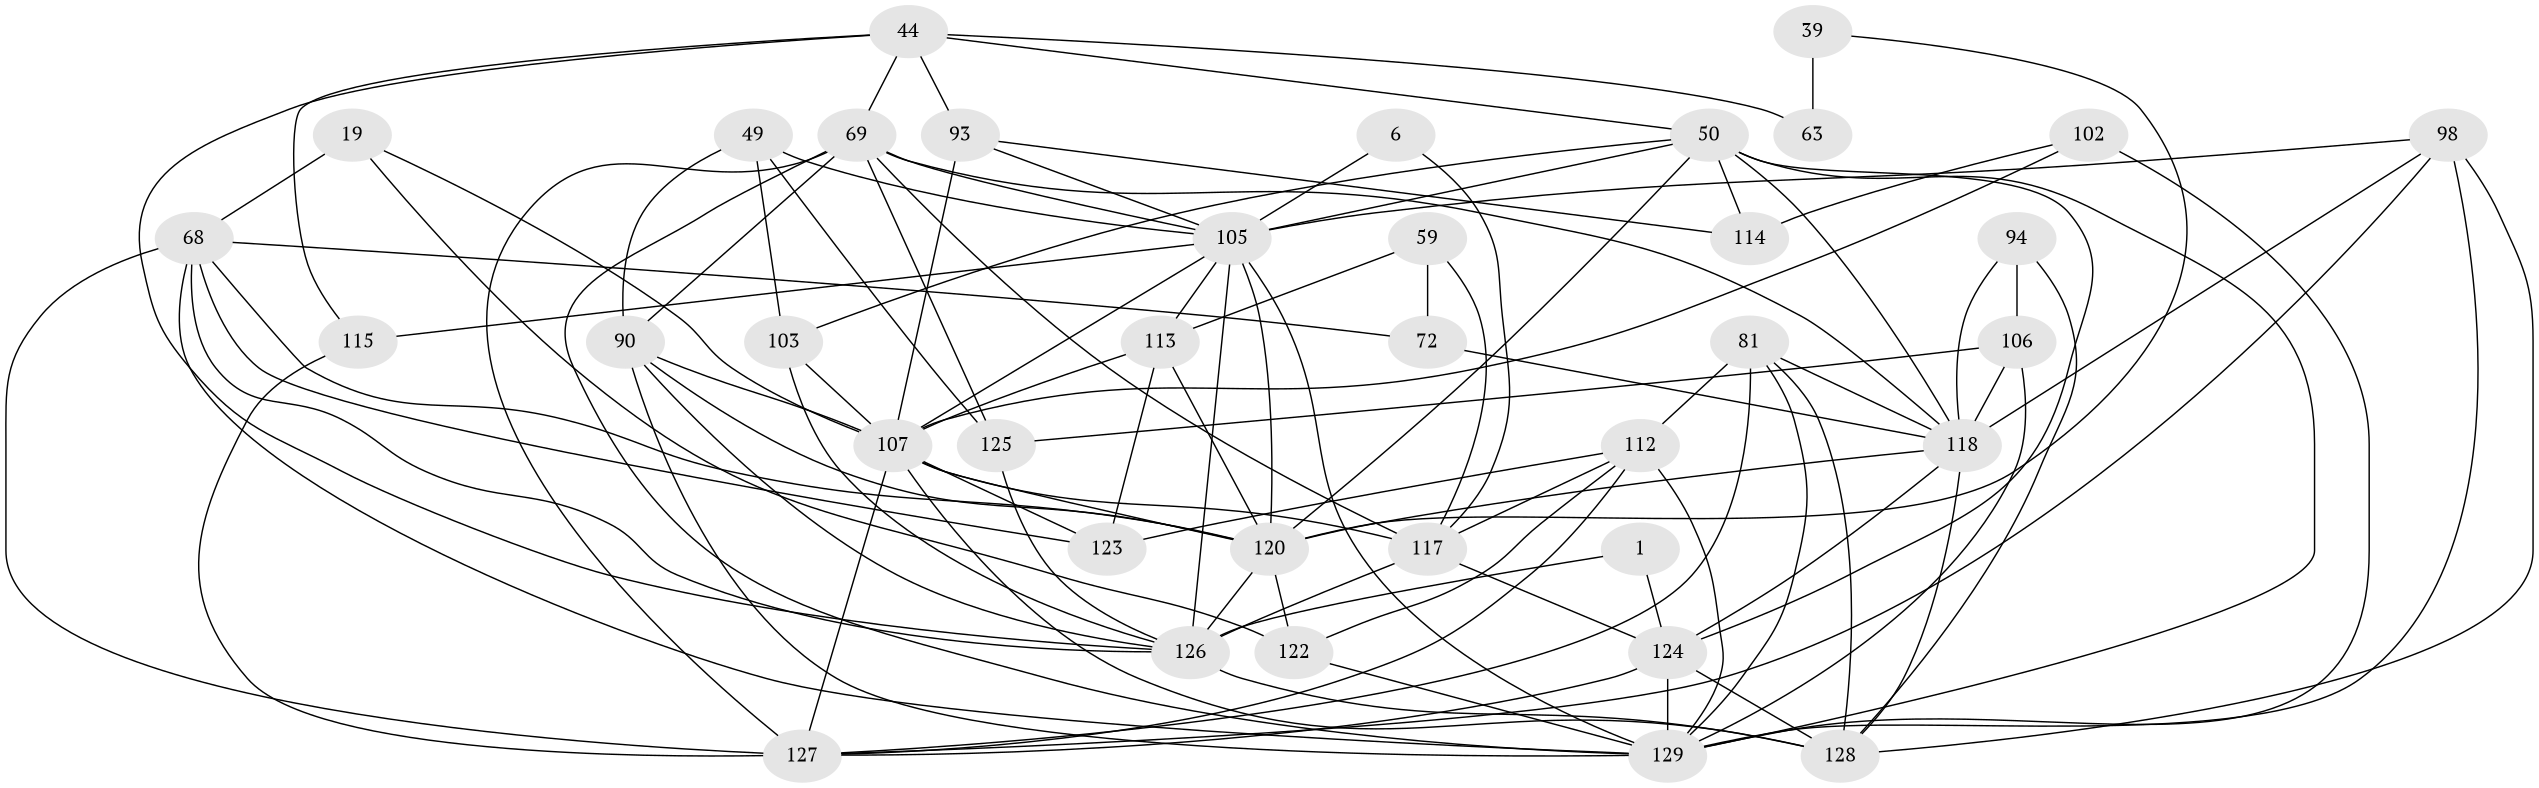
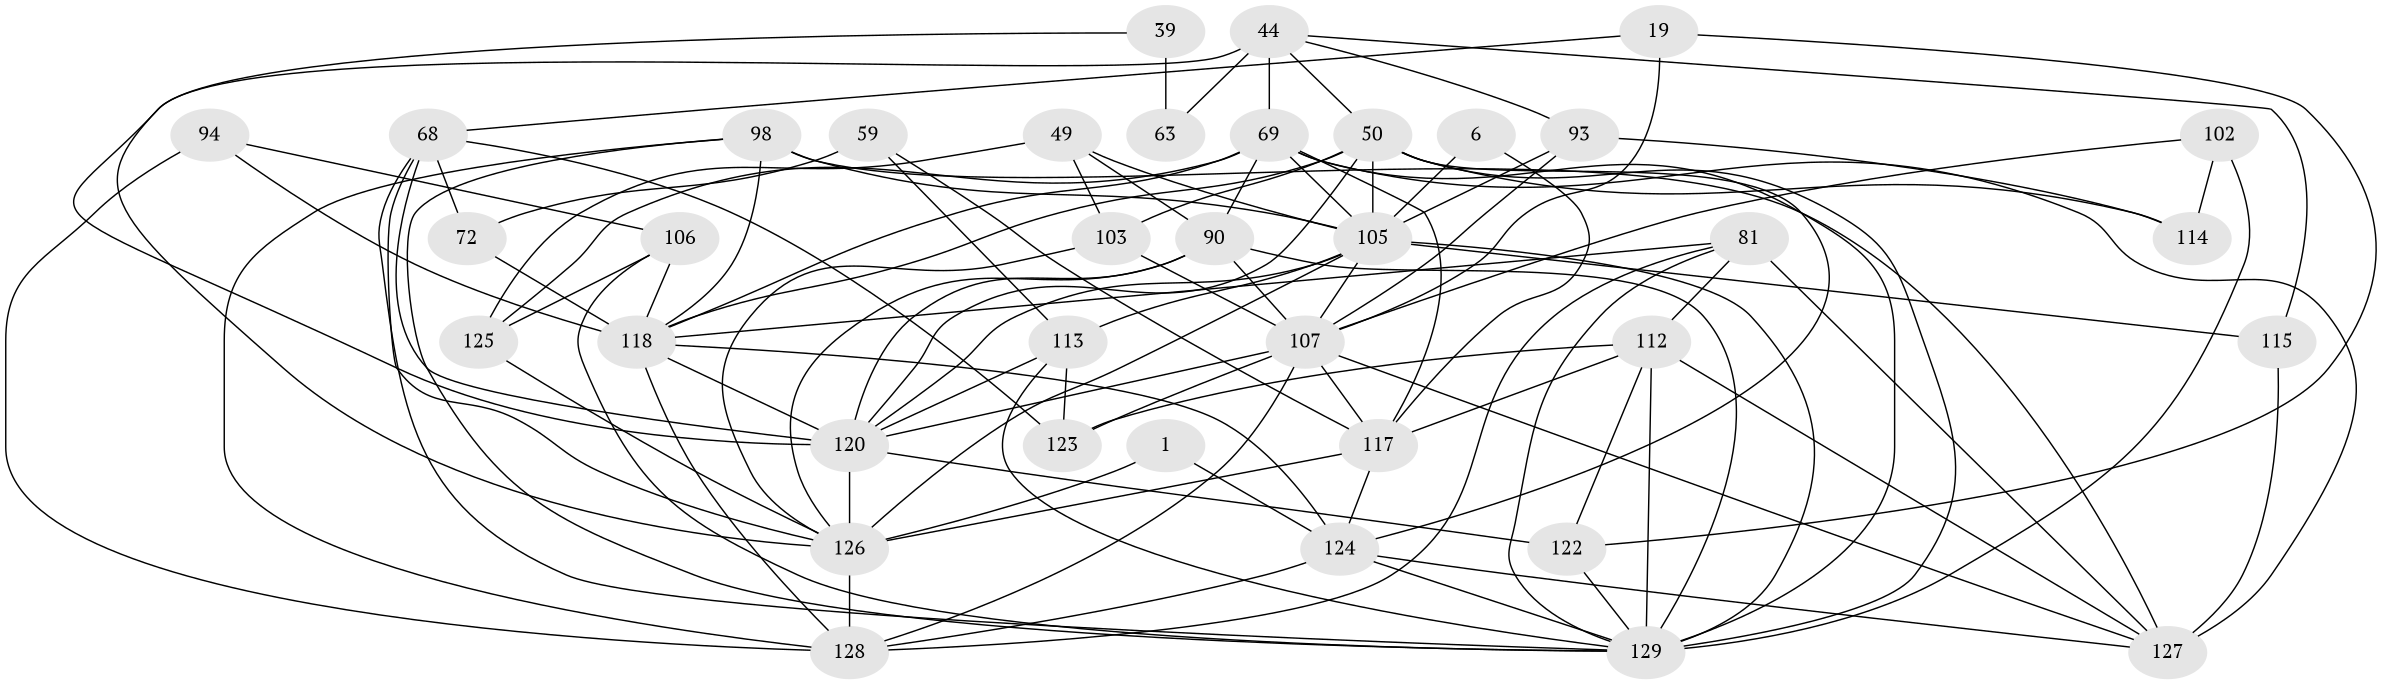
edge "113" -- "107": now "113" -- "129"
edge "68" -- "127": removed
